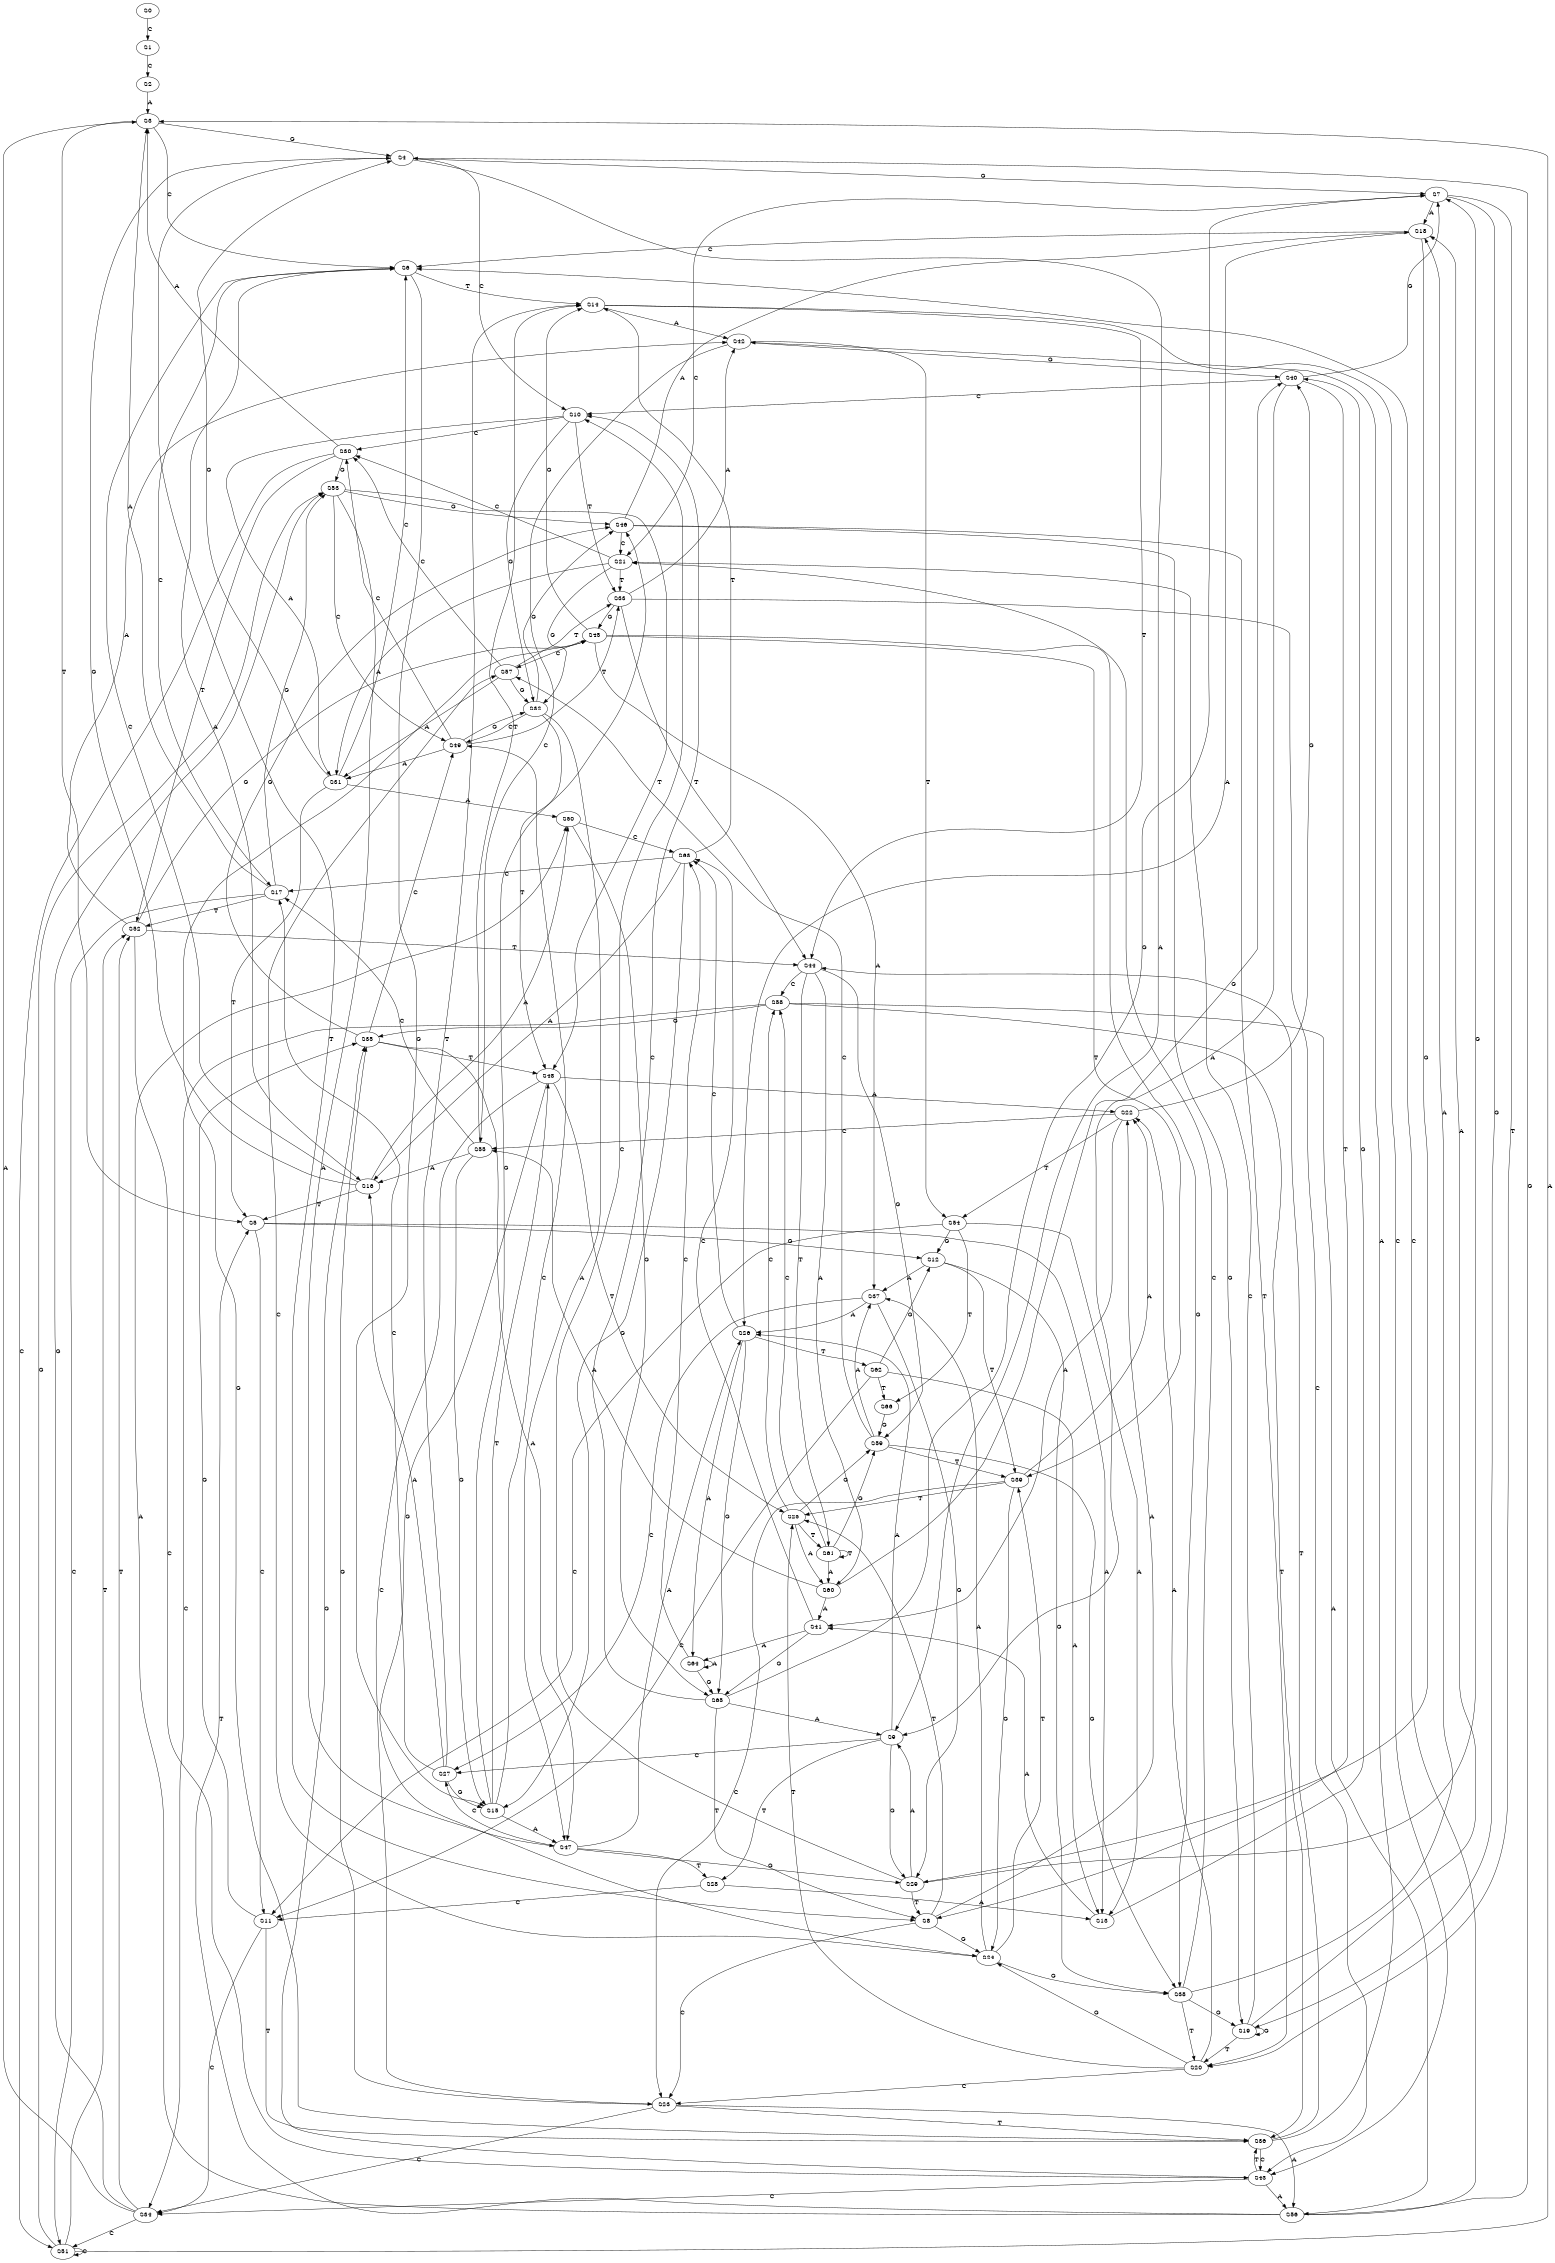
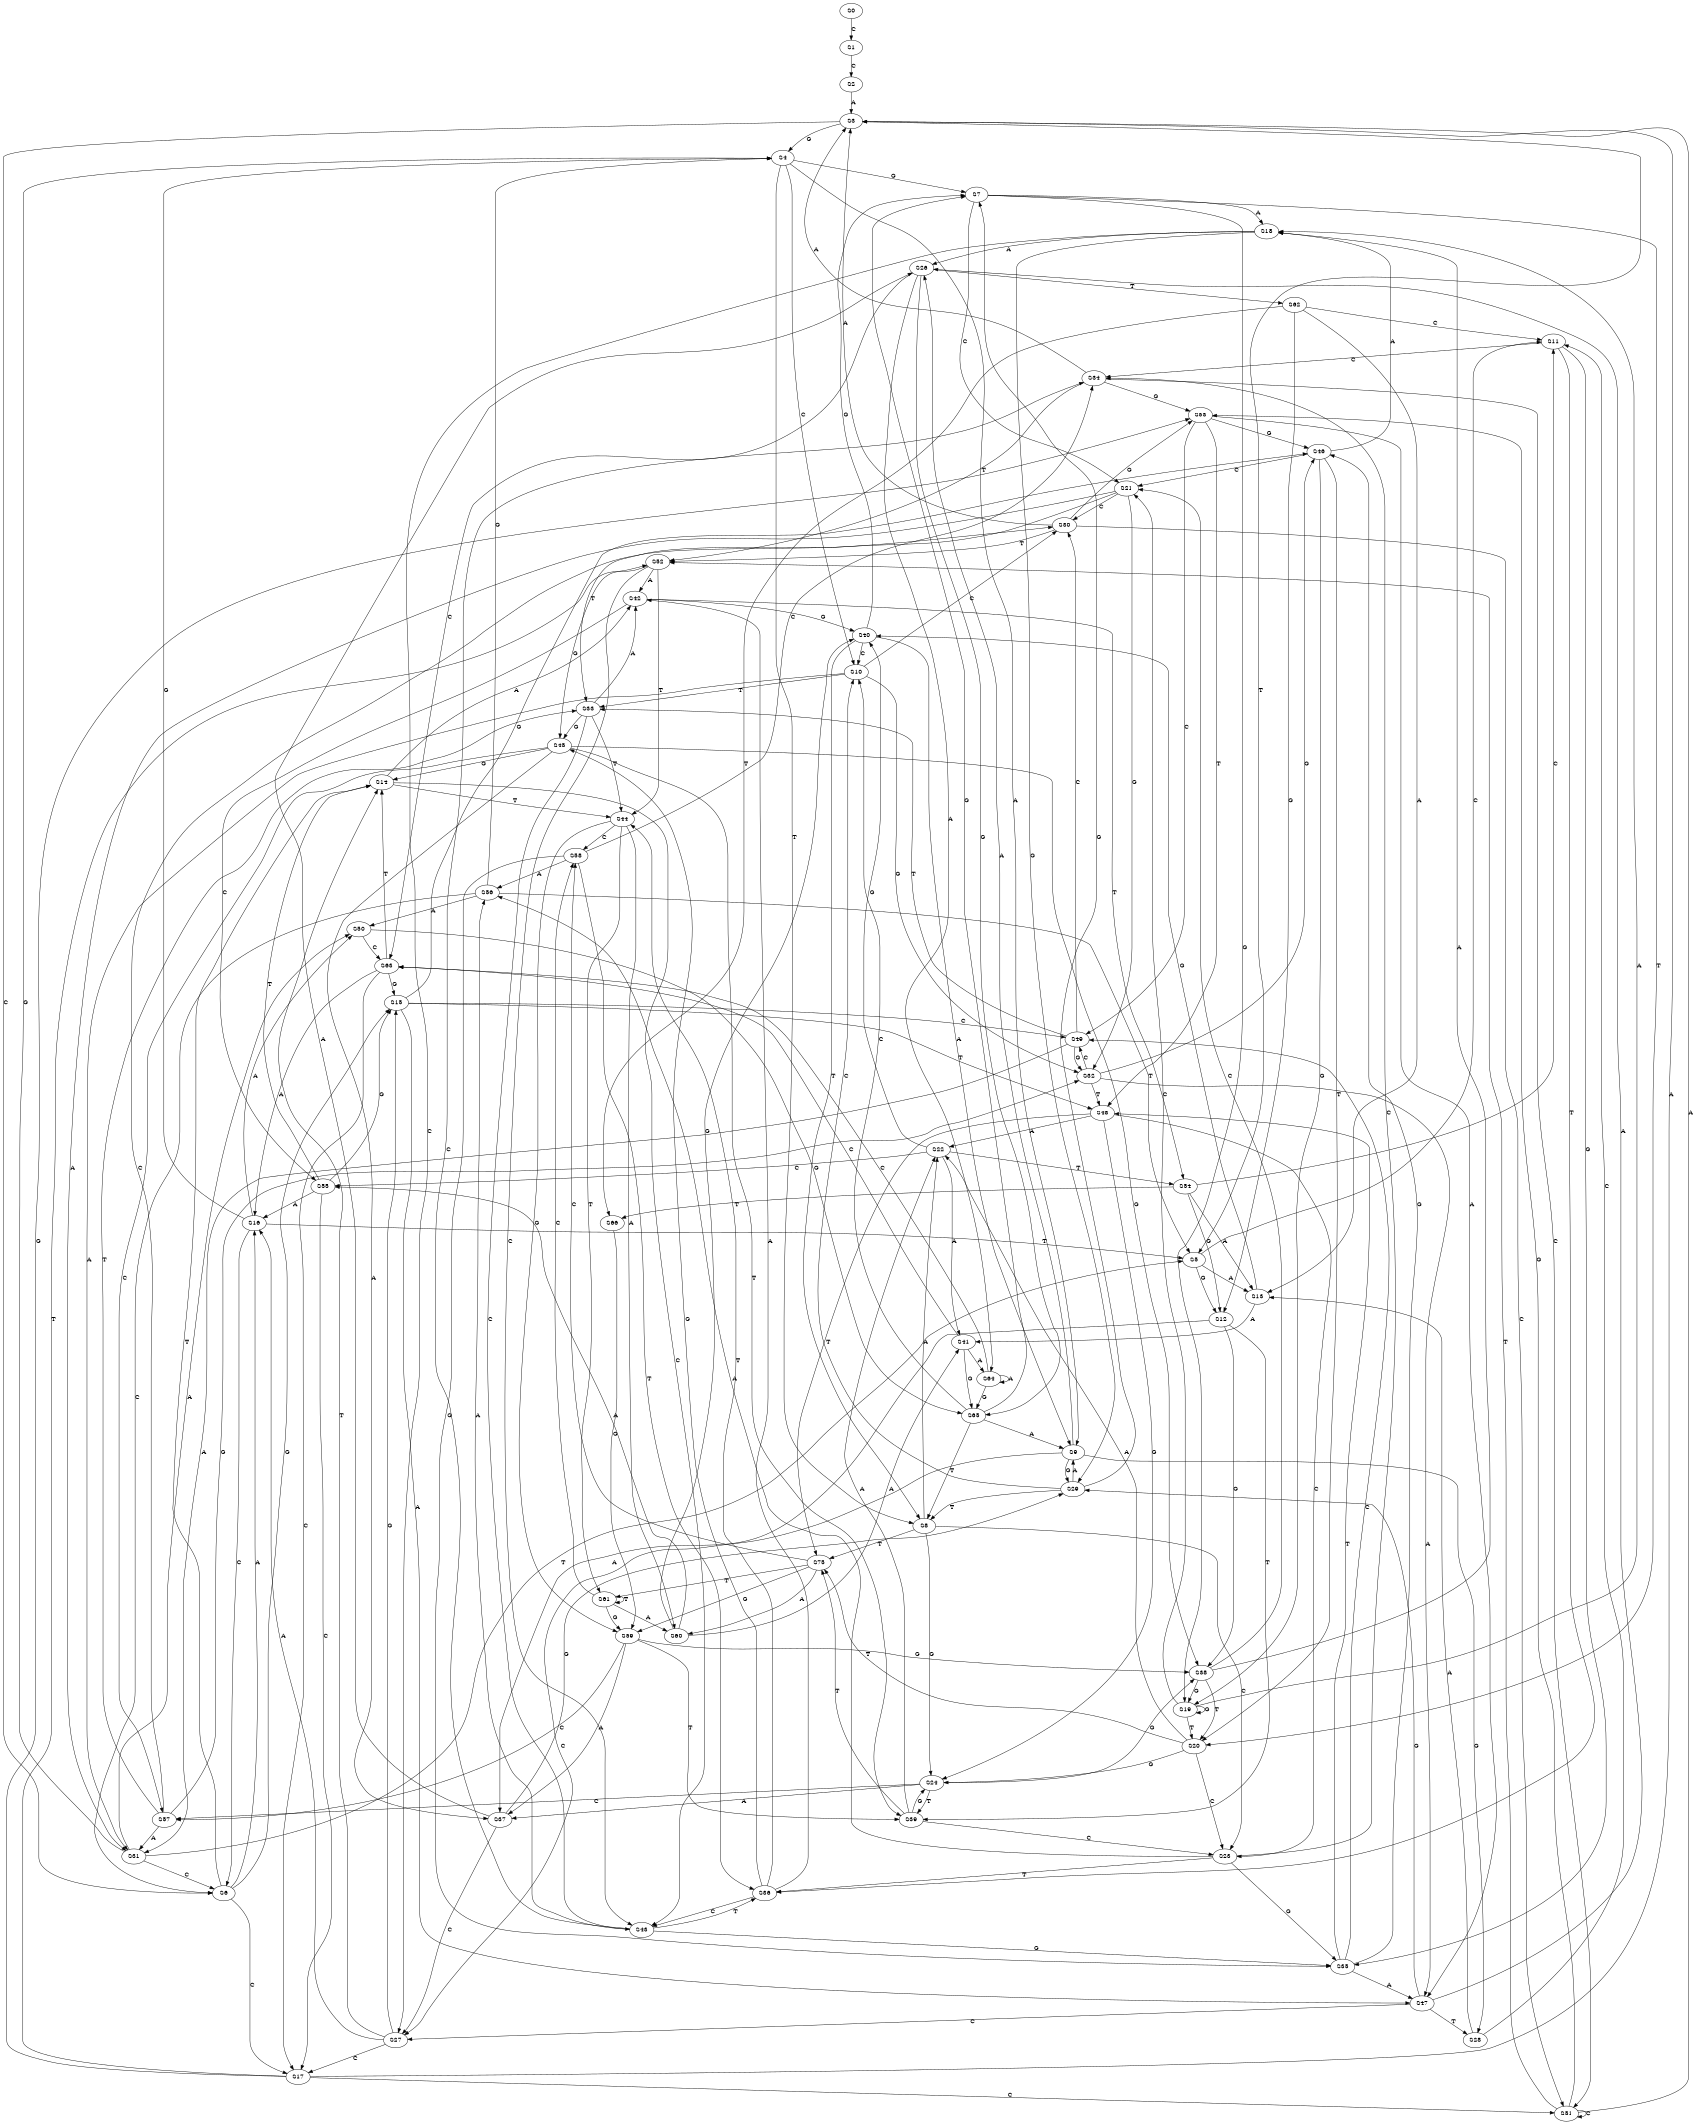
edge "S18" -> "S6": now "S18" -> "S27"
node "S25": label "S25" -> "S75"
edge "S9" -> "S28": label "T" -> "G"
